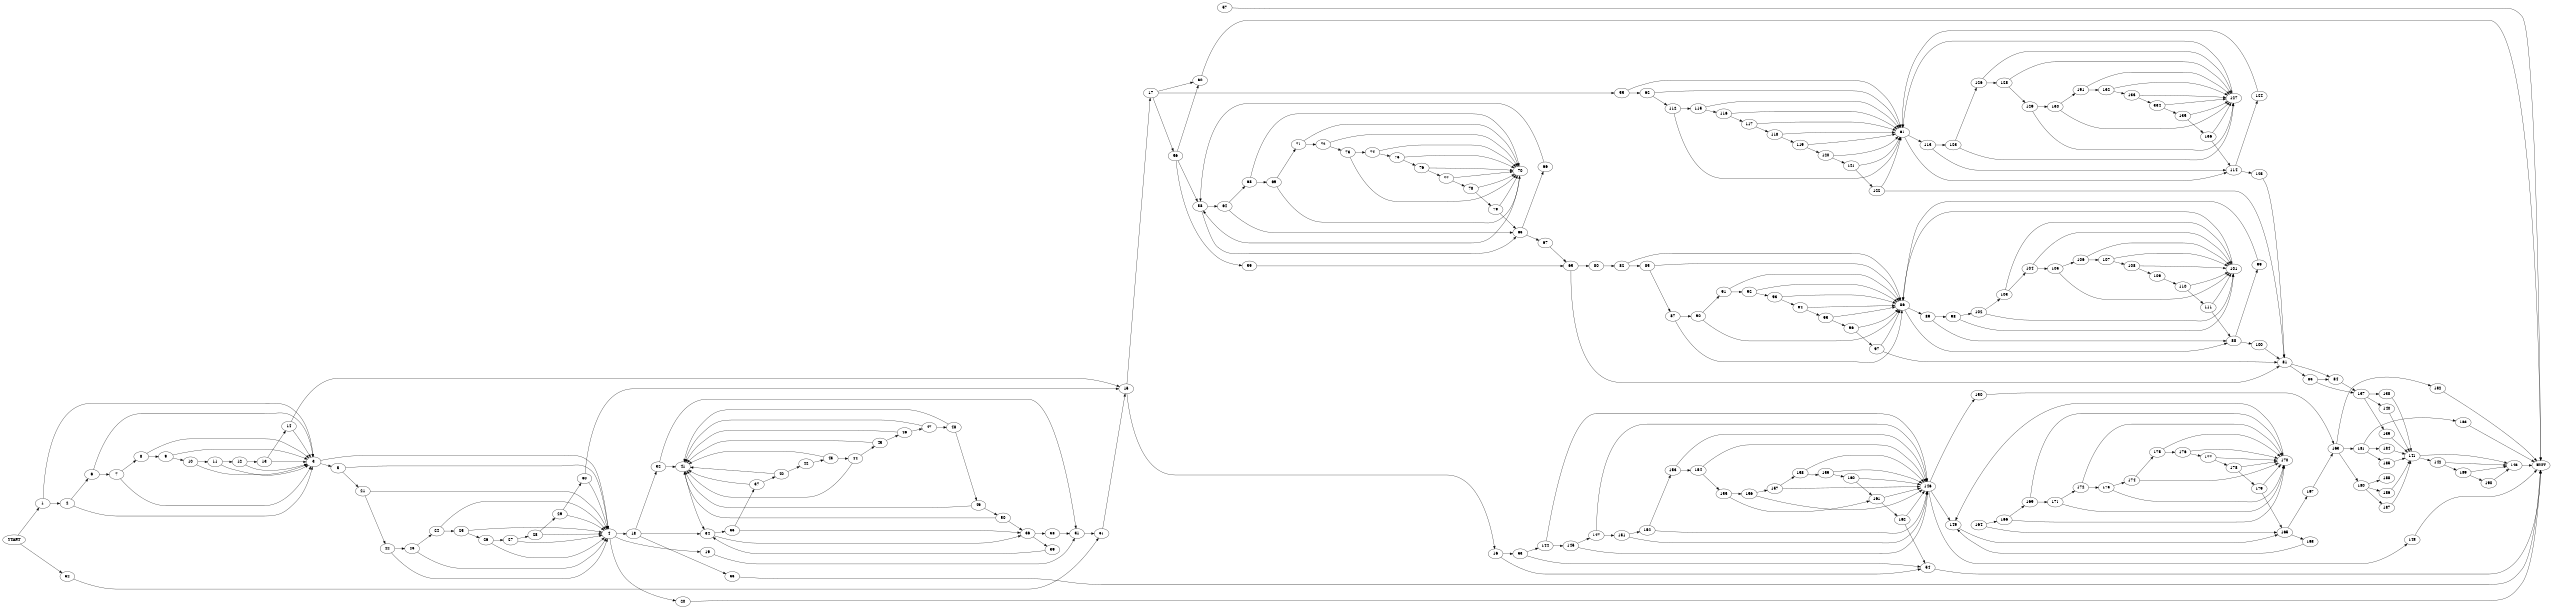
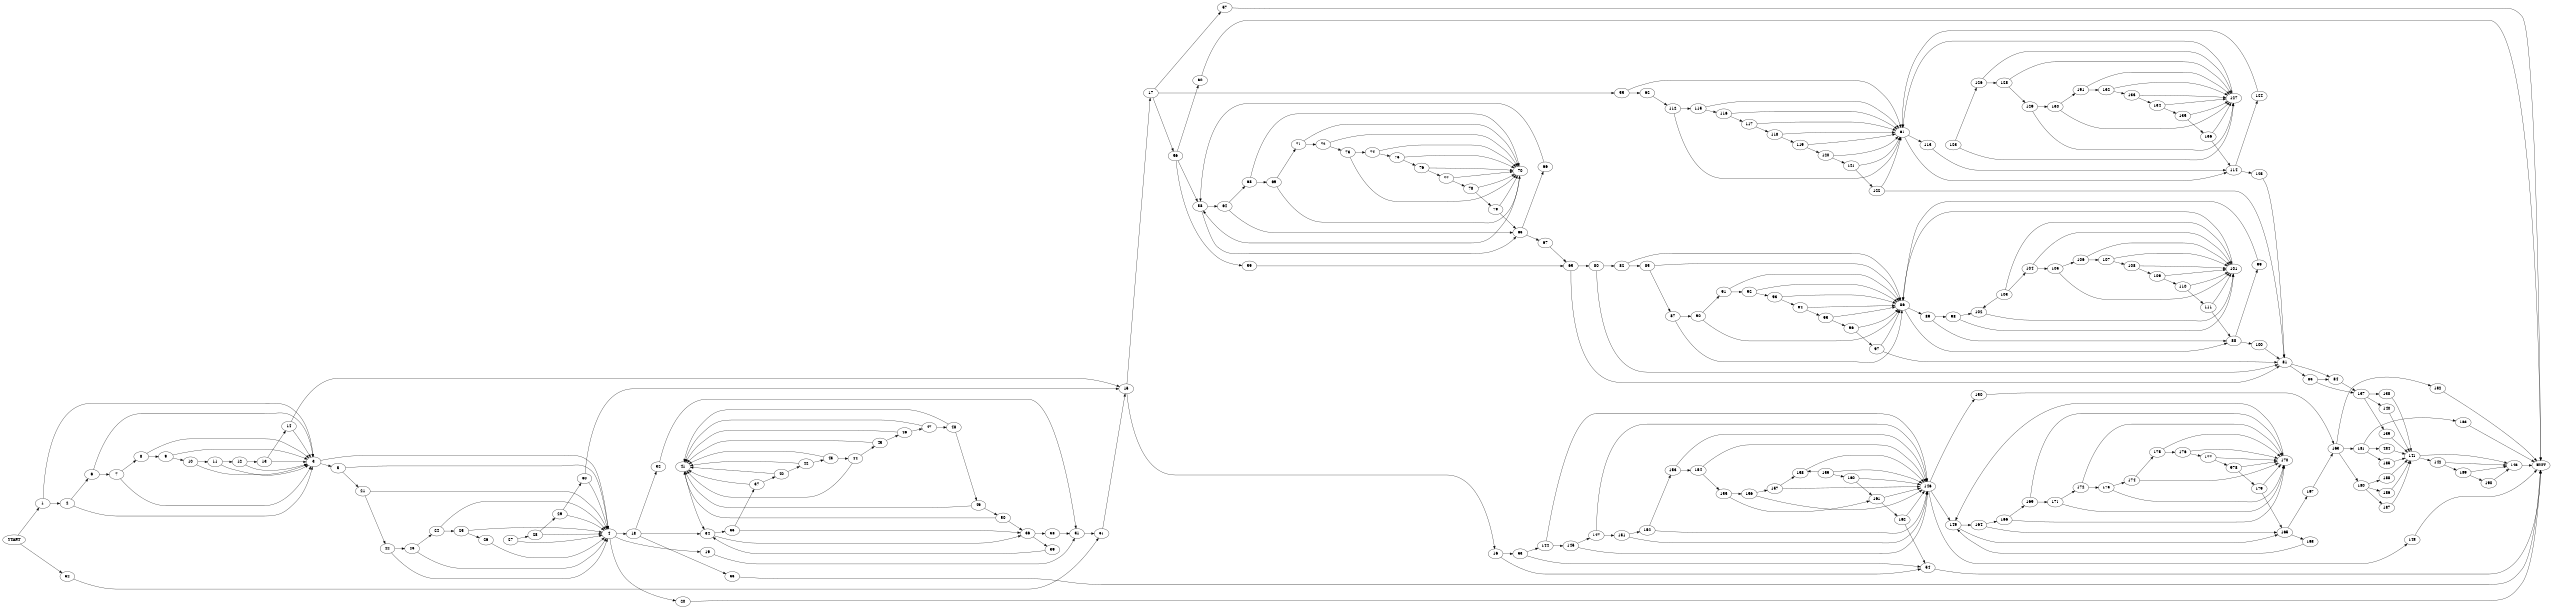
edge "17" -> "60": now "17" -> "57"
edge "62" -> "61": removed
node "334": label "334" -> "134"
edge "113" -> "123": removed
edge "109" -> "101": added
edge "102" -> "103": reversed
edge "80" -> "81": added
node "184": label "184" -> "484"
edge "32" -> "41": now "42" -> "41"
node "178": label "178" -> "978"
edge "188" -> "141": added
edge "158" -> "159": reversed
edge "149" -> "164": added
edge "26" -> "27": removed
